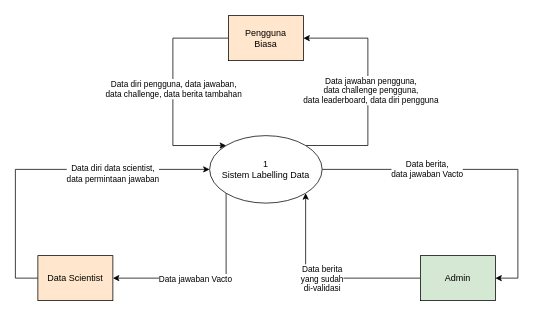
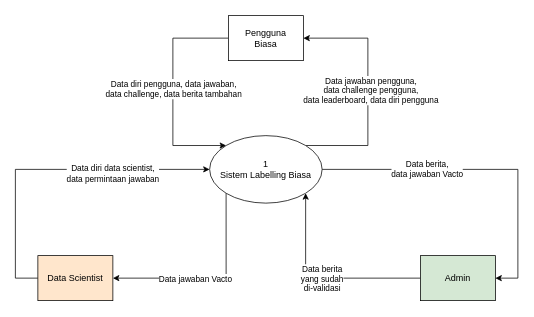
node "Pengguna Biasa": fillcolor #ffe6cc -> #ffffff
node "1 Sistem Labelling Data": label "1 Sistem Labelling Data" -> "1 Sistem Labelling Biasa"
